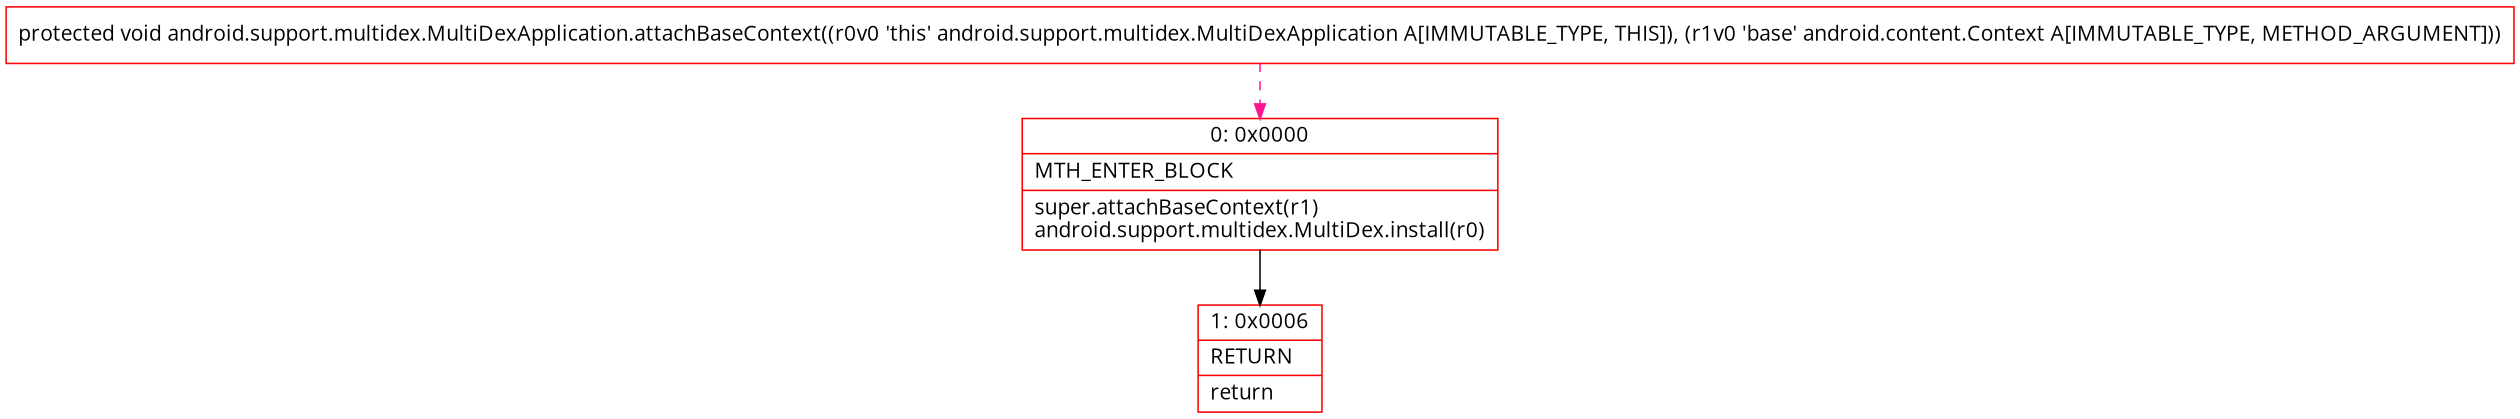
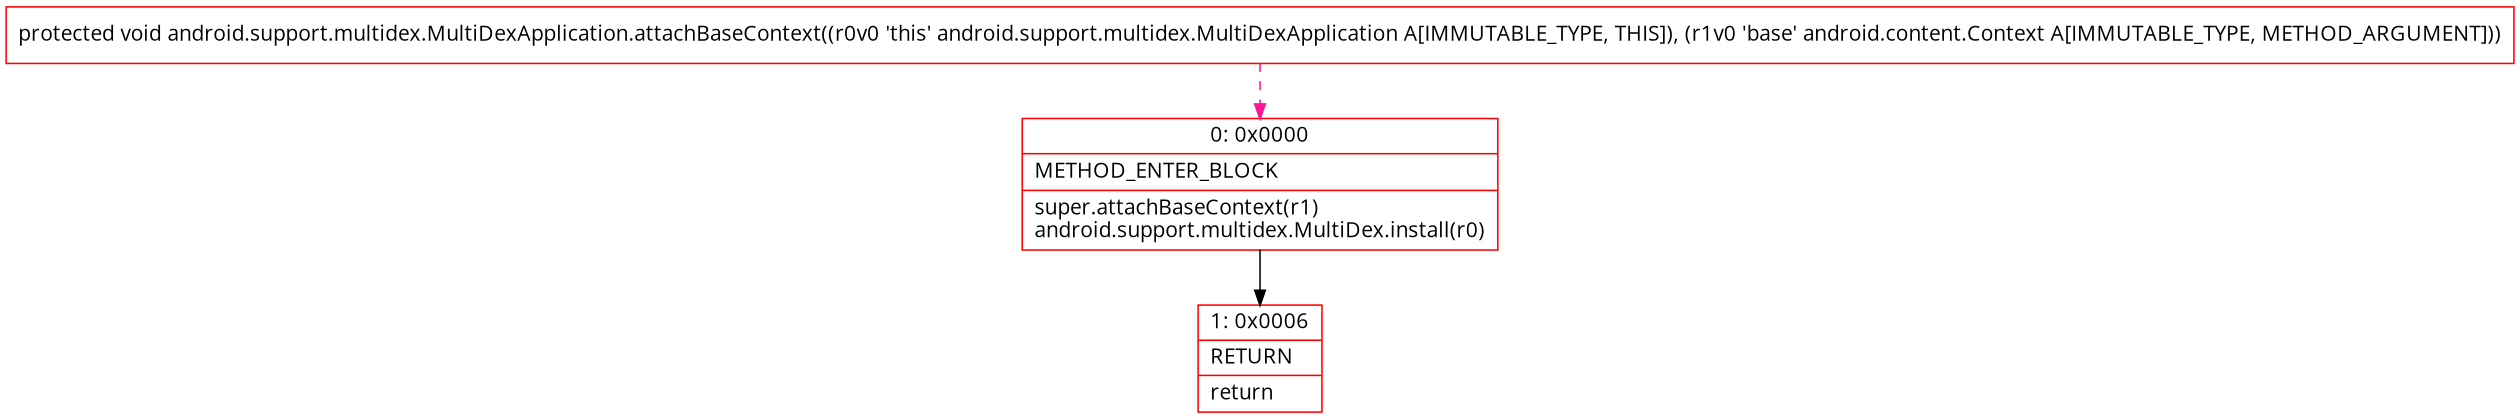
node "0: 0x0000": text "MTH_ENTER_BLOCK" -> "METHOD_ENTER_BLOCK"
